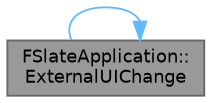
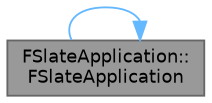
node "FSlateApplication:: ExternalUIChange": label "FSlateApplication:: ExternalUIChange" -> "FSlateApplication:: FSlateApplication"
